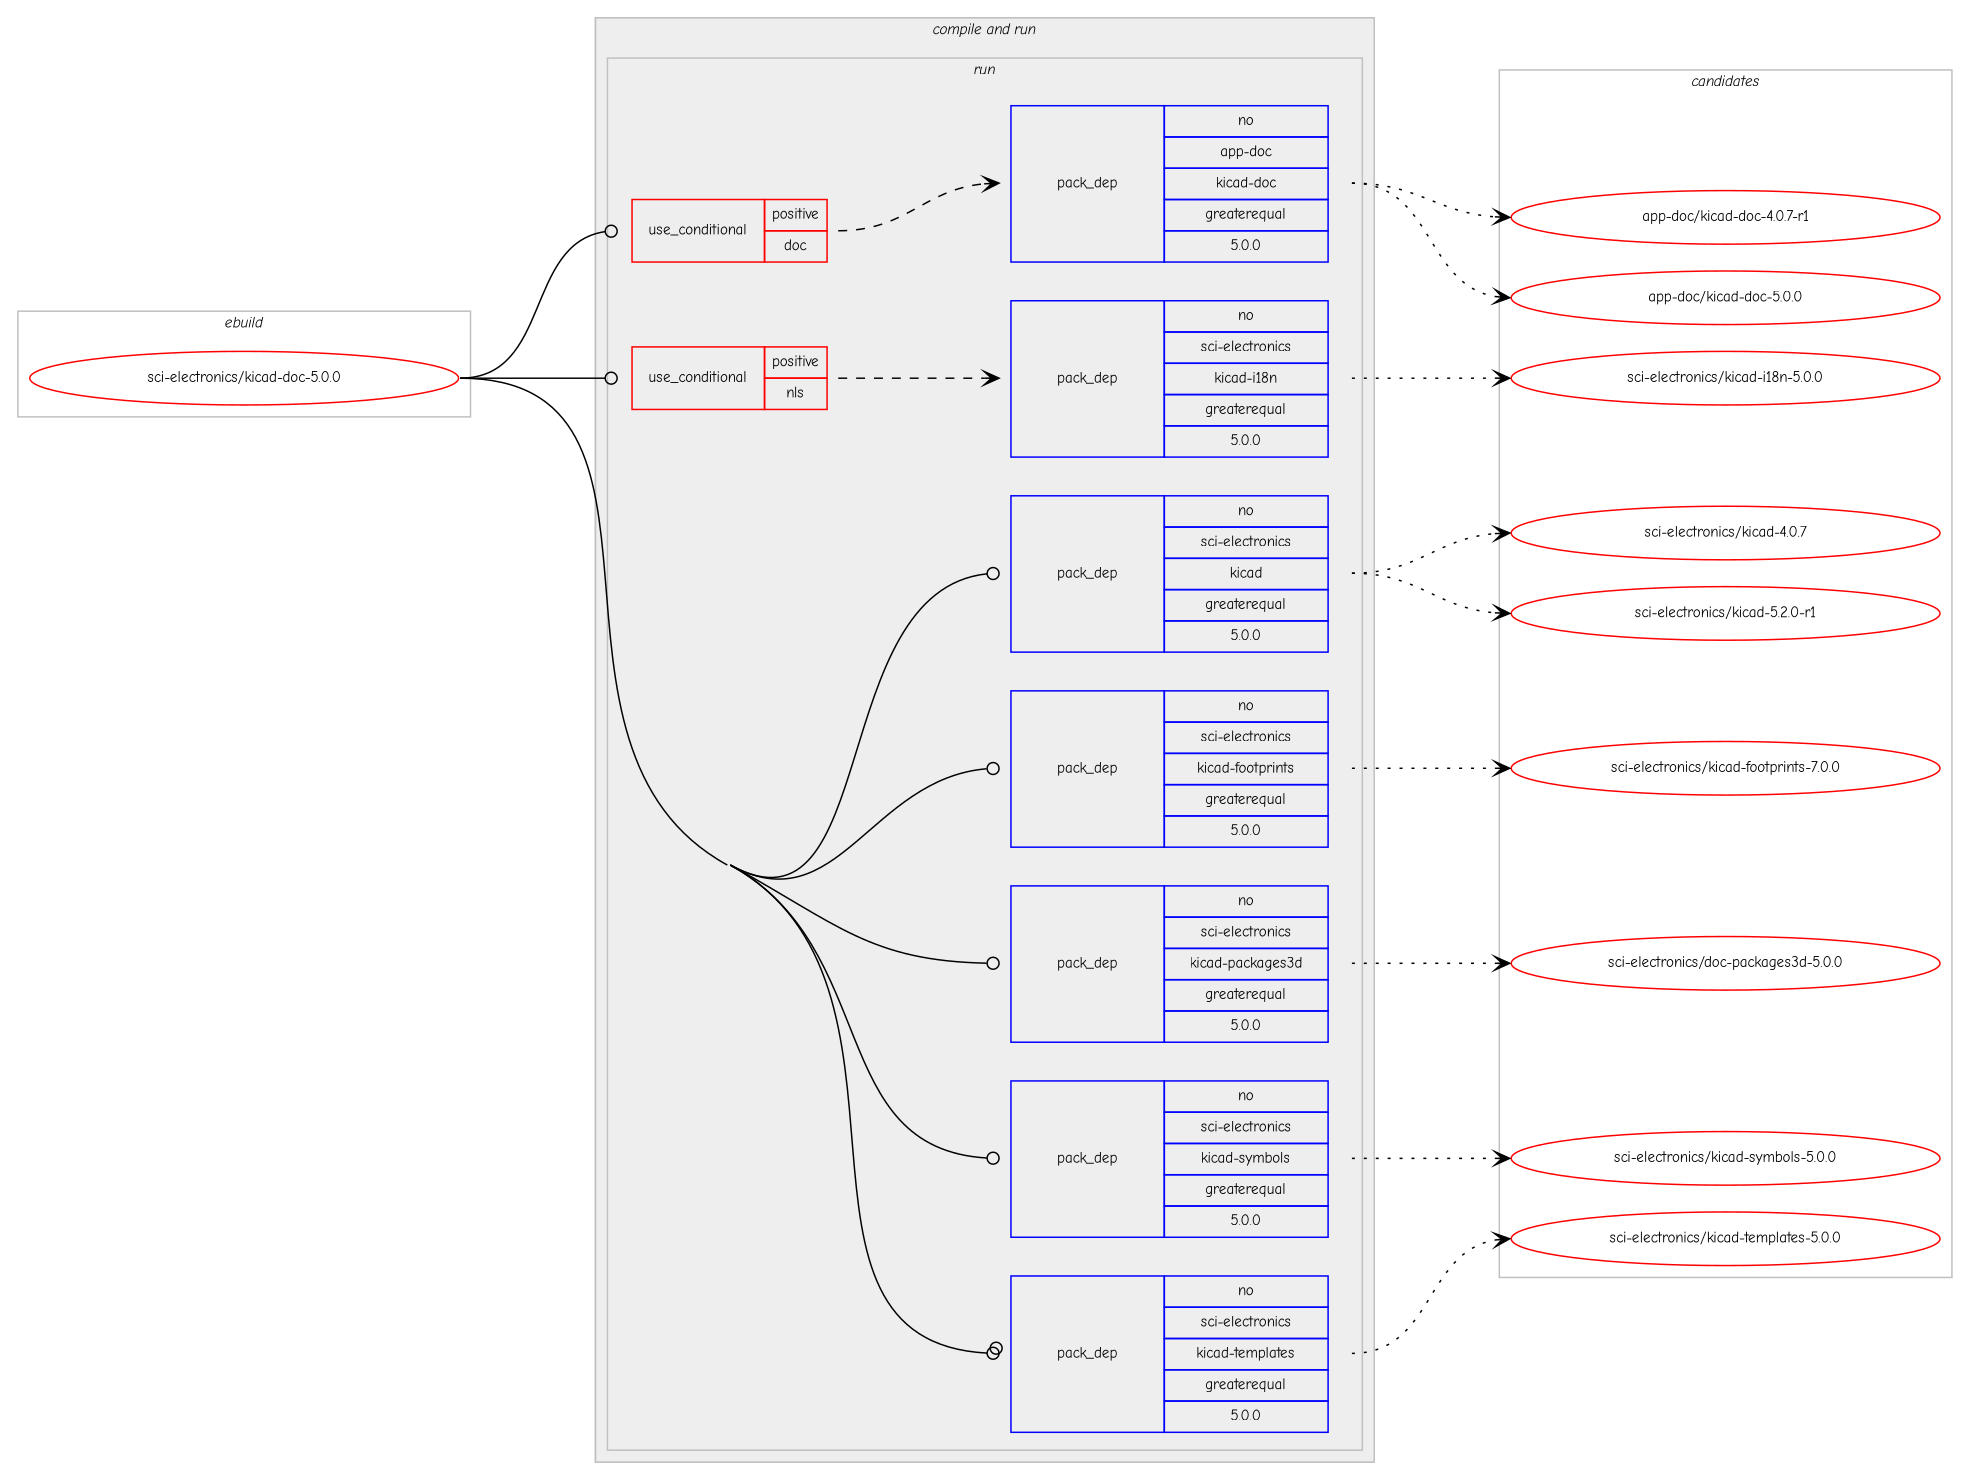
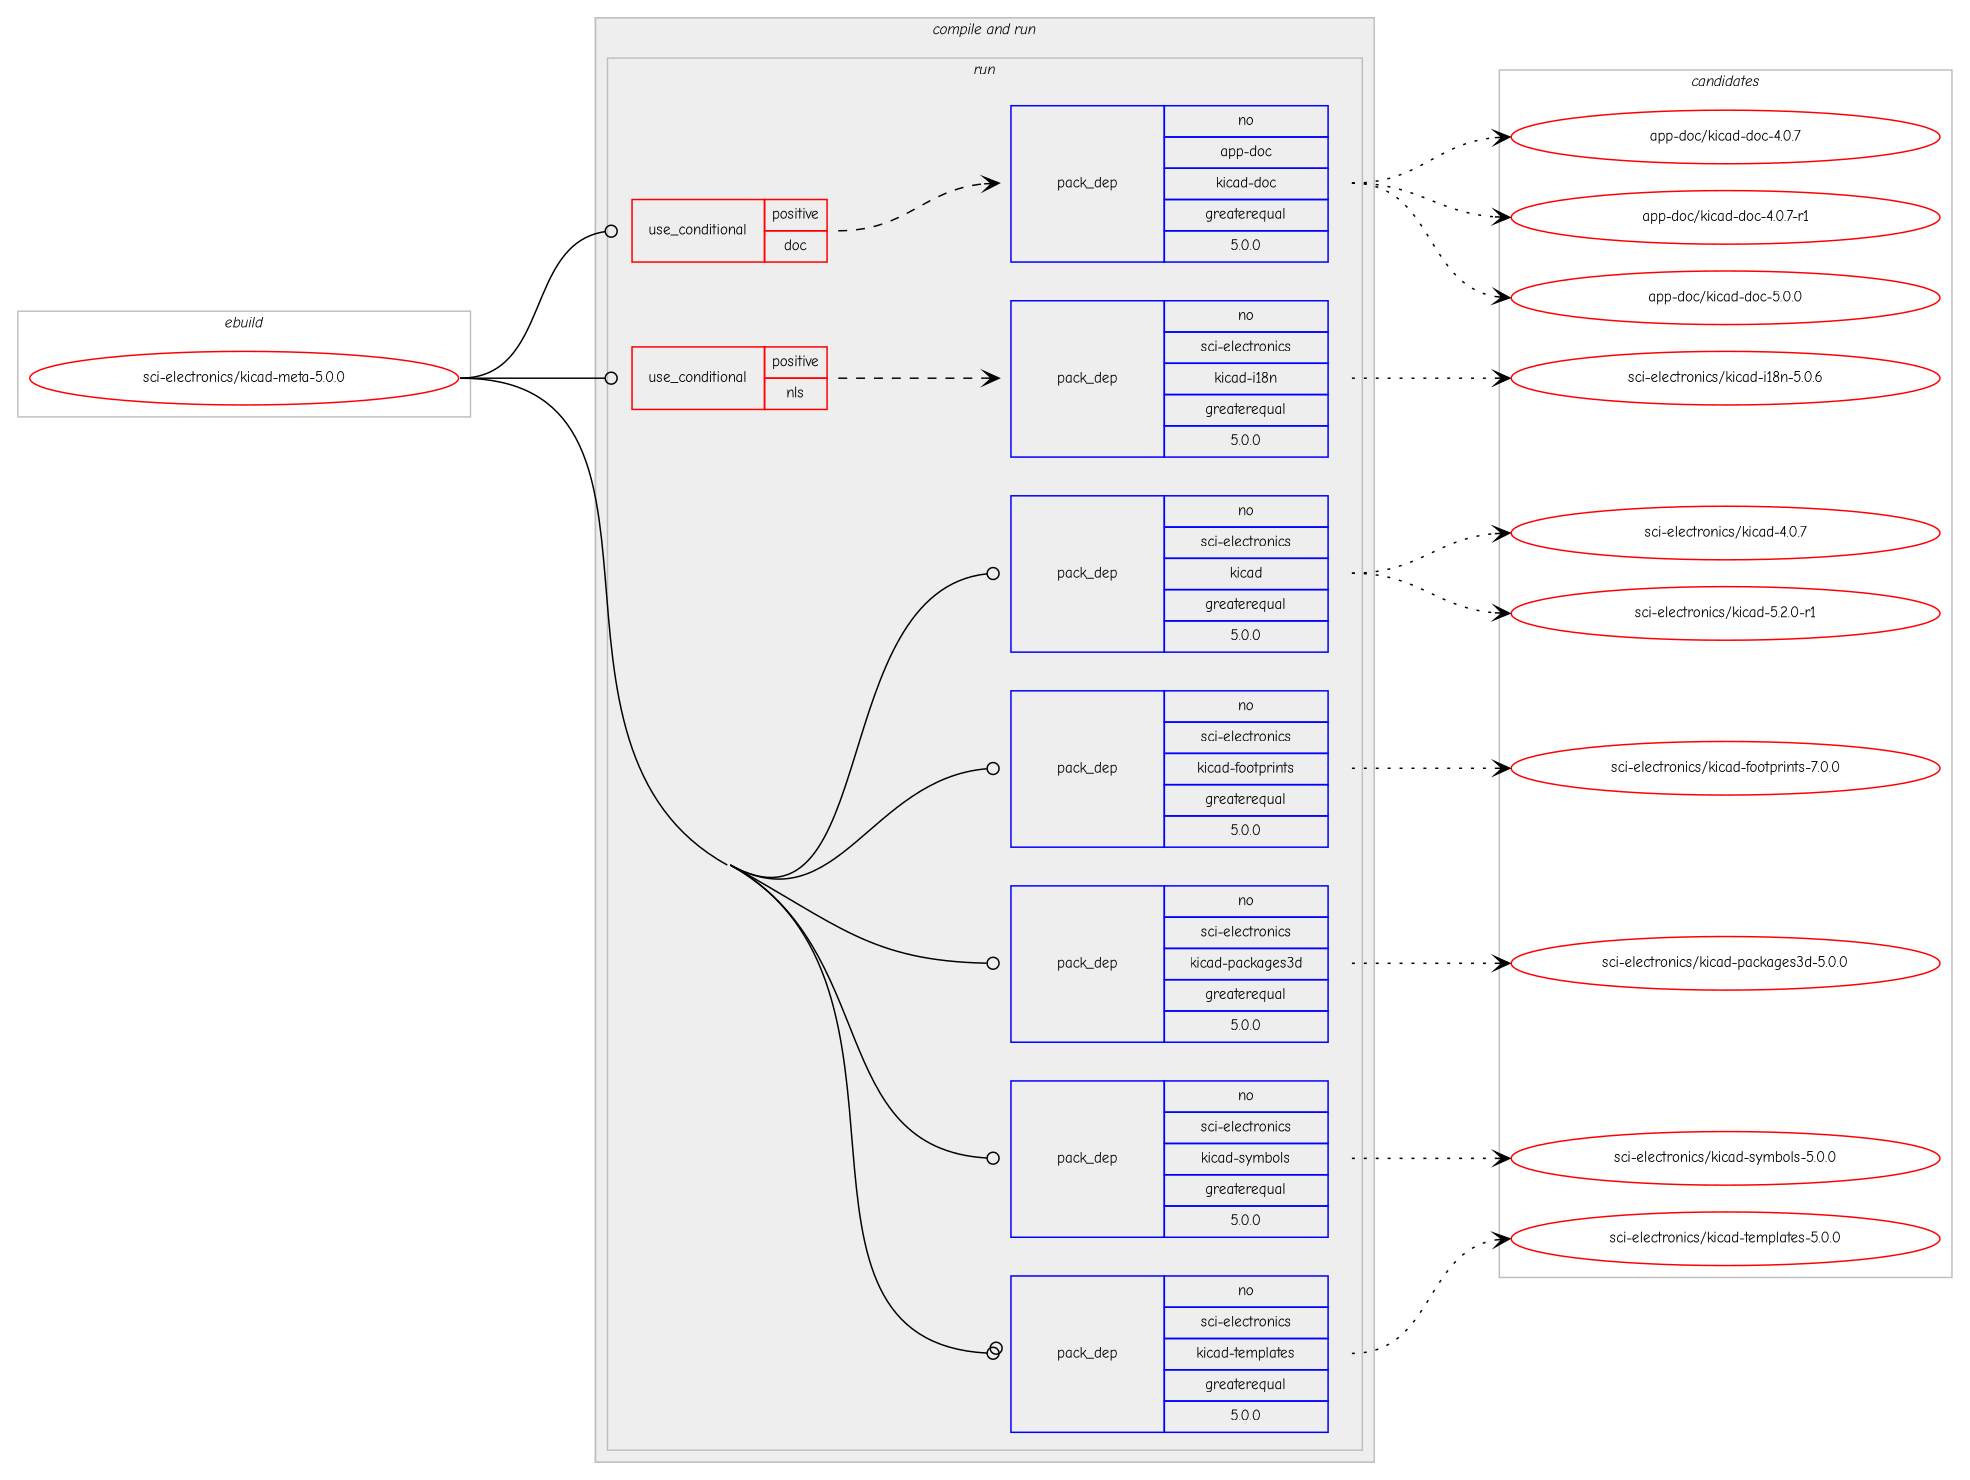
node "app-doc/kicad-doc-4.0.7": added
node "sci-electronics/kicad-doc-5.0.0": label "sci-electronics/kicad-doc-5.0.0" -> "sci-electronics/kicad-meta-5.0.0"
node "sci-electronics/kicad-i18n-5.0.0": label "sci-electronics/kicad-i18n-5.0.0" -> "sci-electronics/kicad-i18n-5.0.6"
node "sci-electronics/doc-packages3d-5.0.0": label "sci-electronics/doc-packages3d-5.0.0" -> "sci-electronics/kicad-packages3d-5.0.0"
